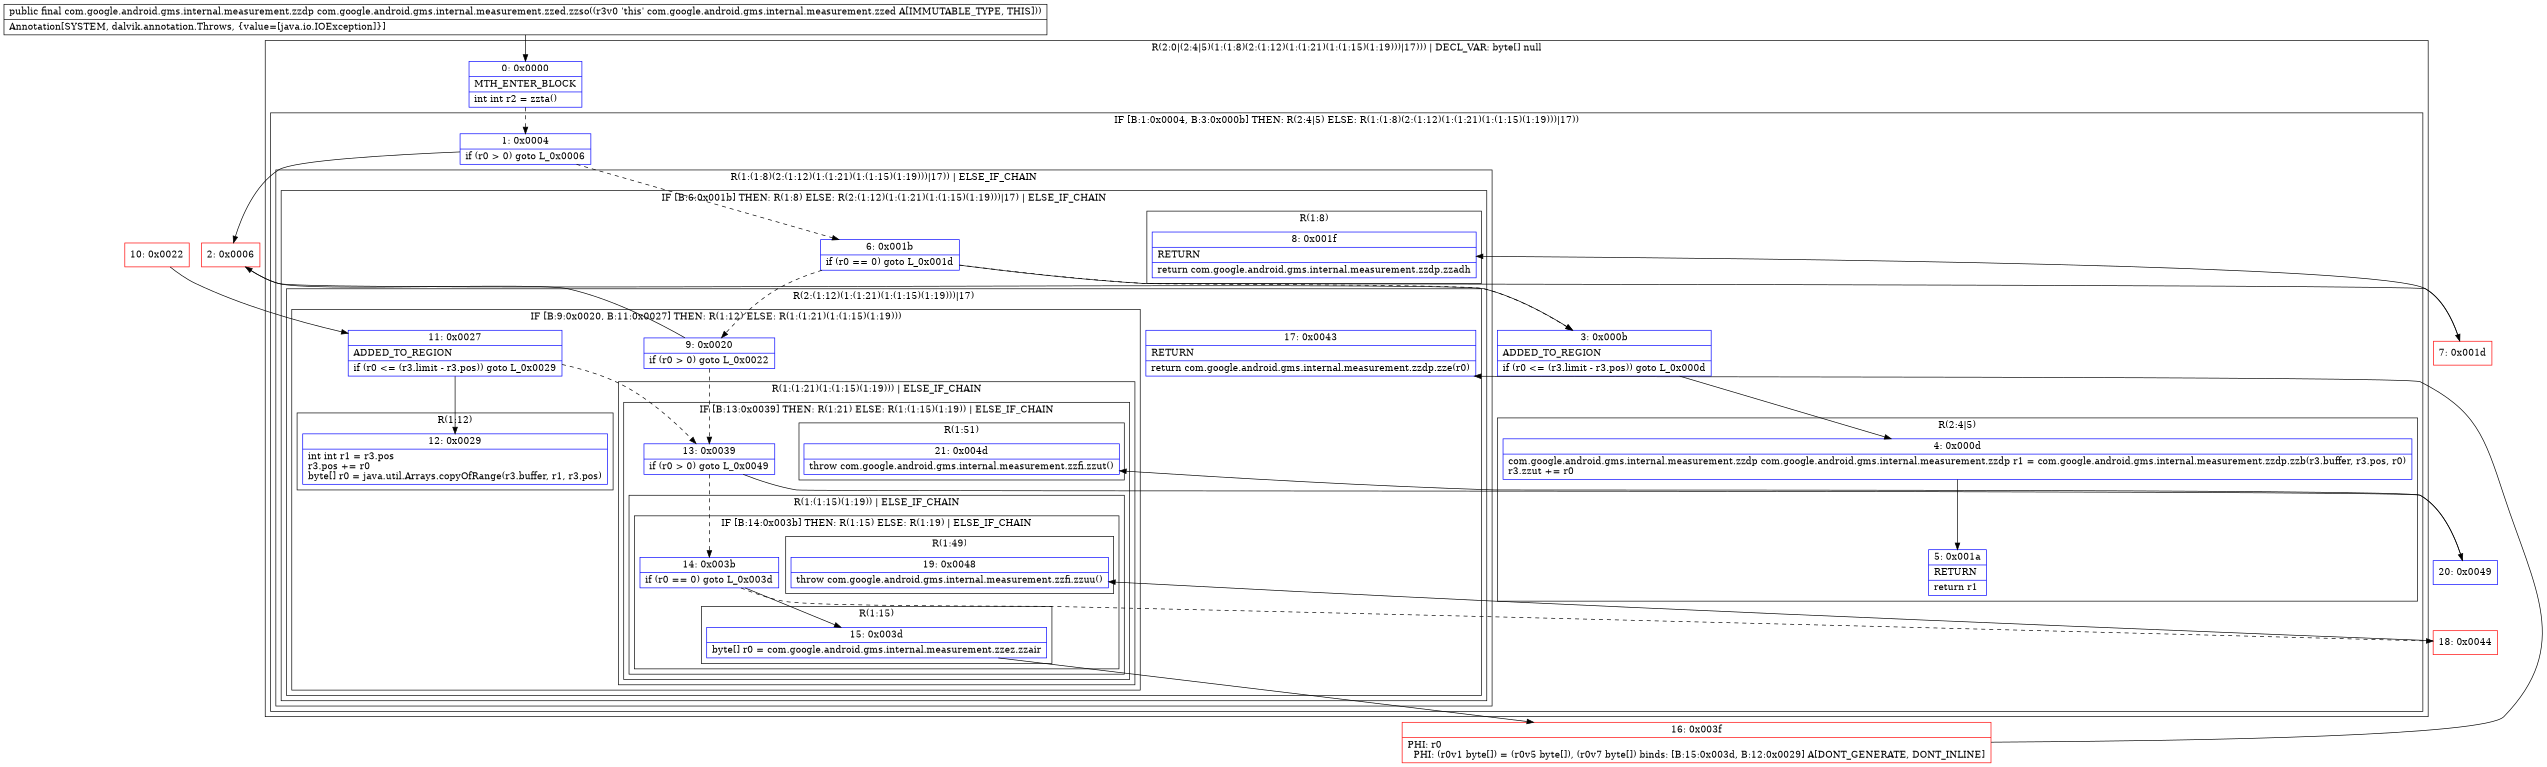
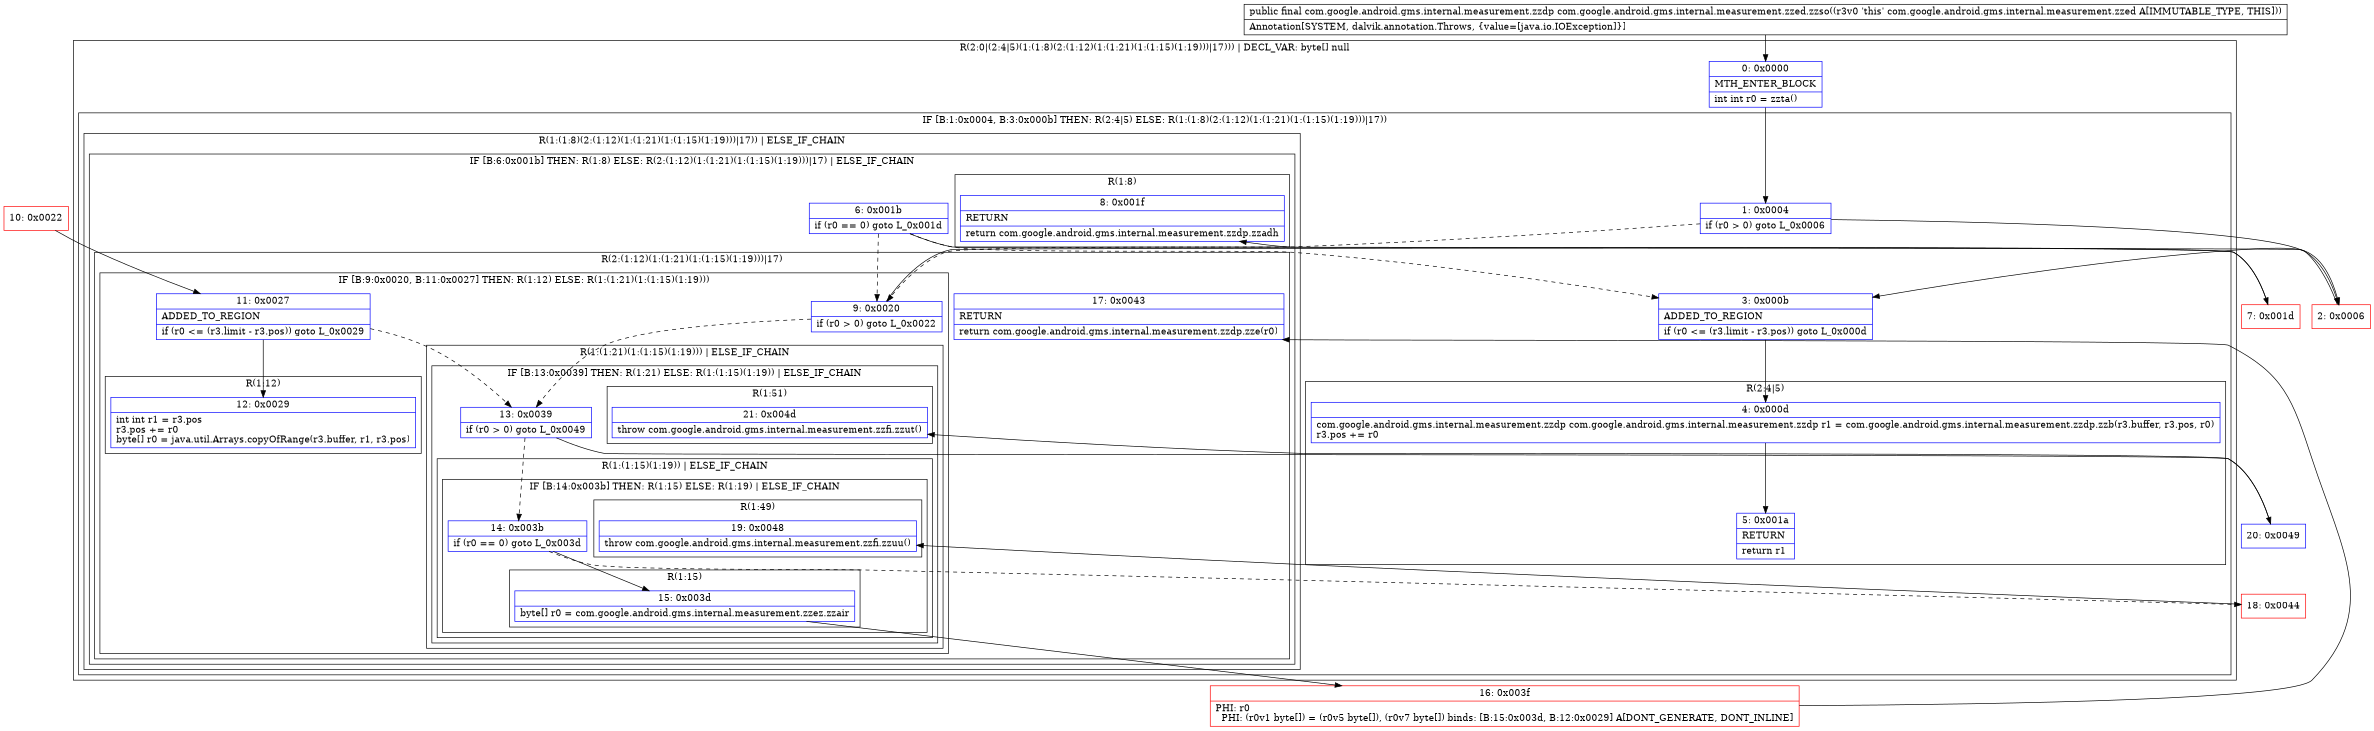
node "0: 0x0000": text "int int r2 = zzta()" -> "int int r0 = zzta()"
edge "0: 0x0000" -> "1: 0x0004": style dashed -> solid
edge "1: 0x0004" -> "6: 0x001b": now "1: 0x0004" -> "9: 0x0020"
node "4: 0x000d": text "r3.zzut += r0" -> "r3.pos += r0"
